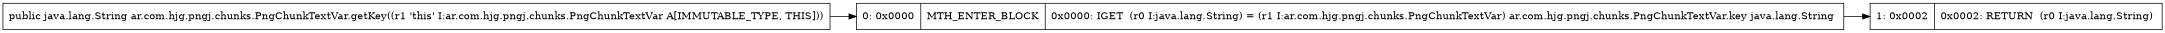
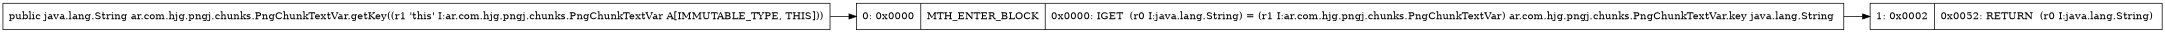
node "1: 0x0002": text "0x0002: RETURN  (r0 I:java.lang.String)" -> "0x0052: RETURN  (r0 I:java.lang.String)"
